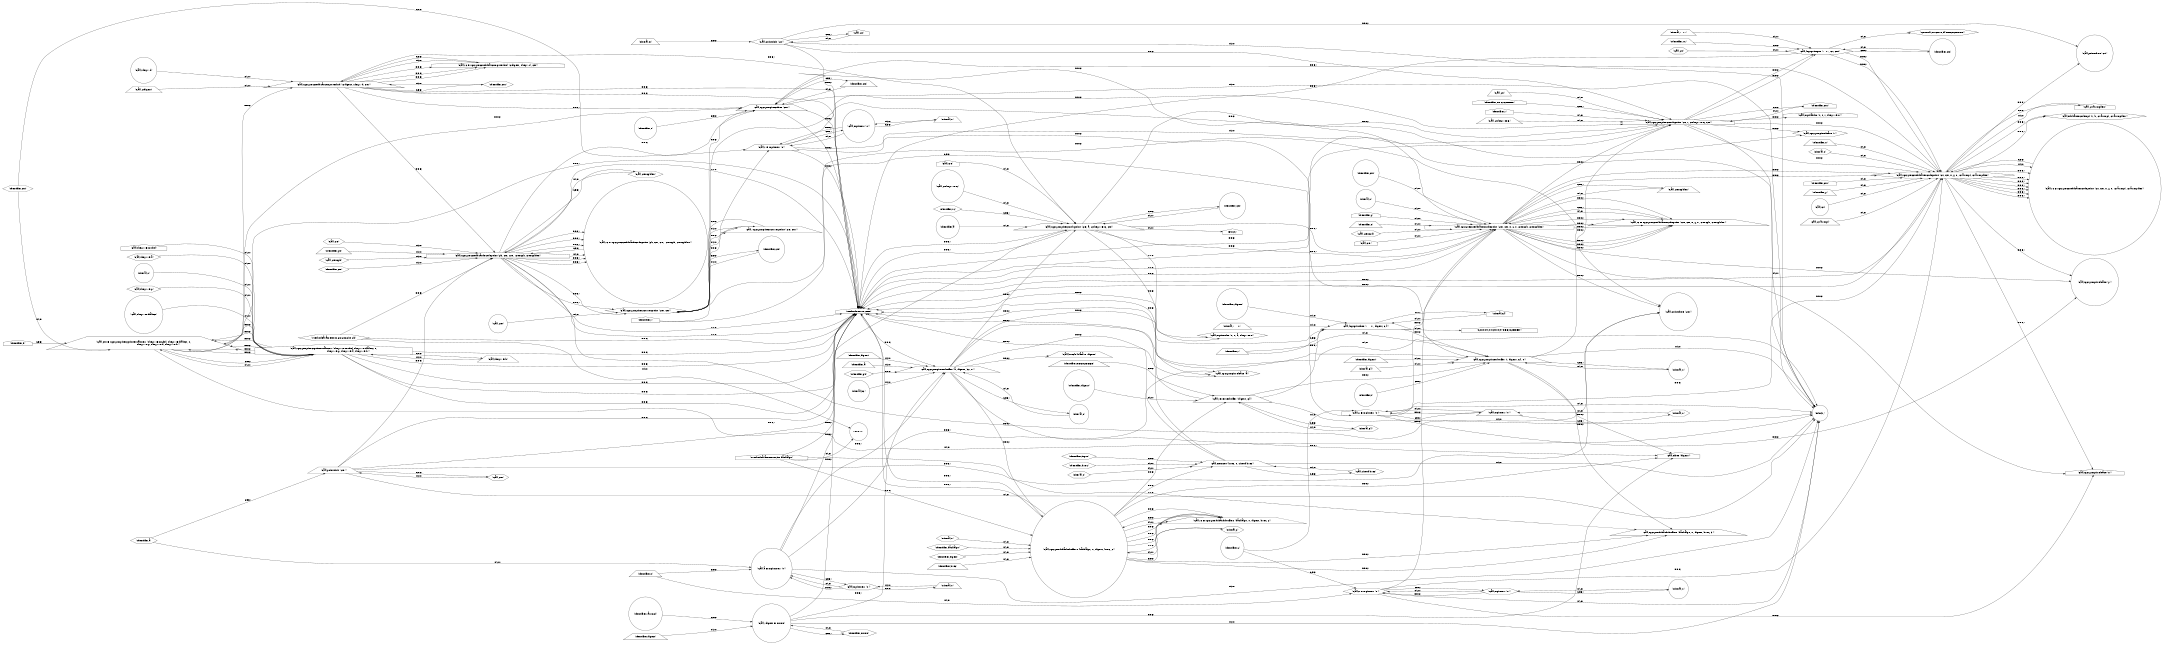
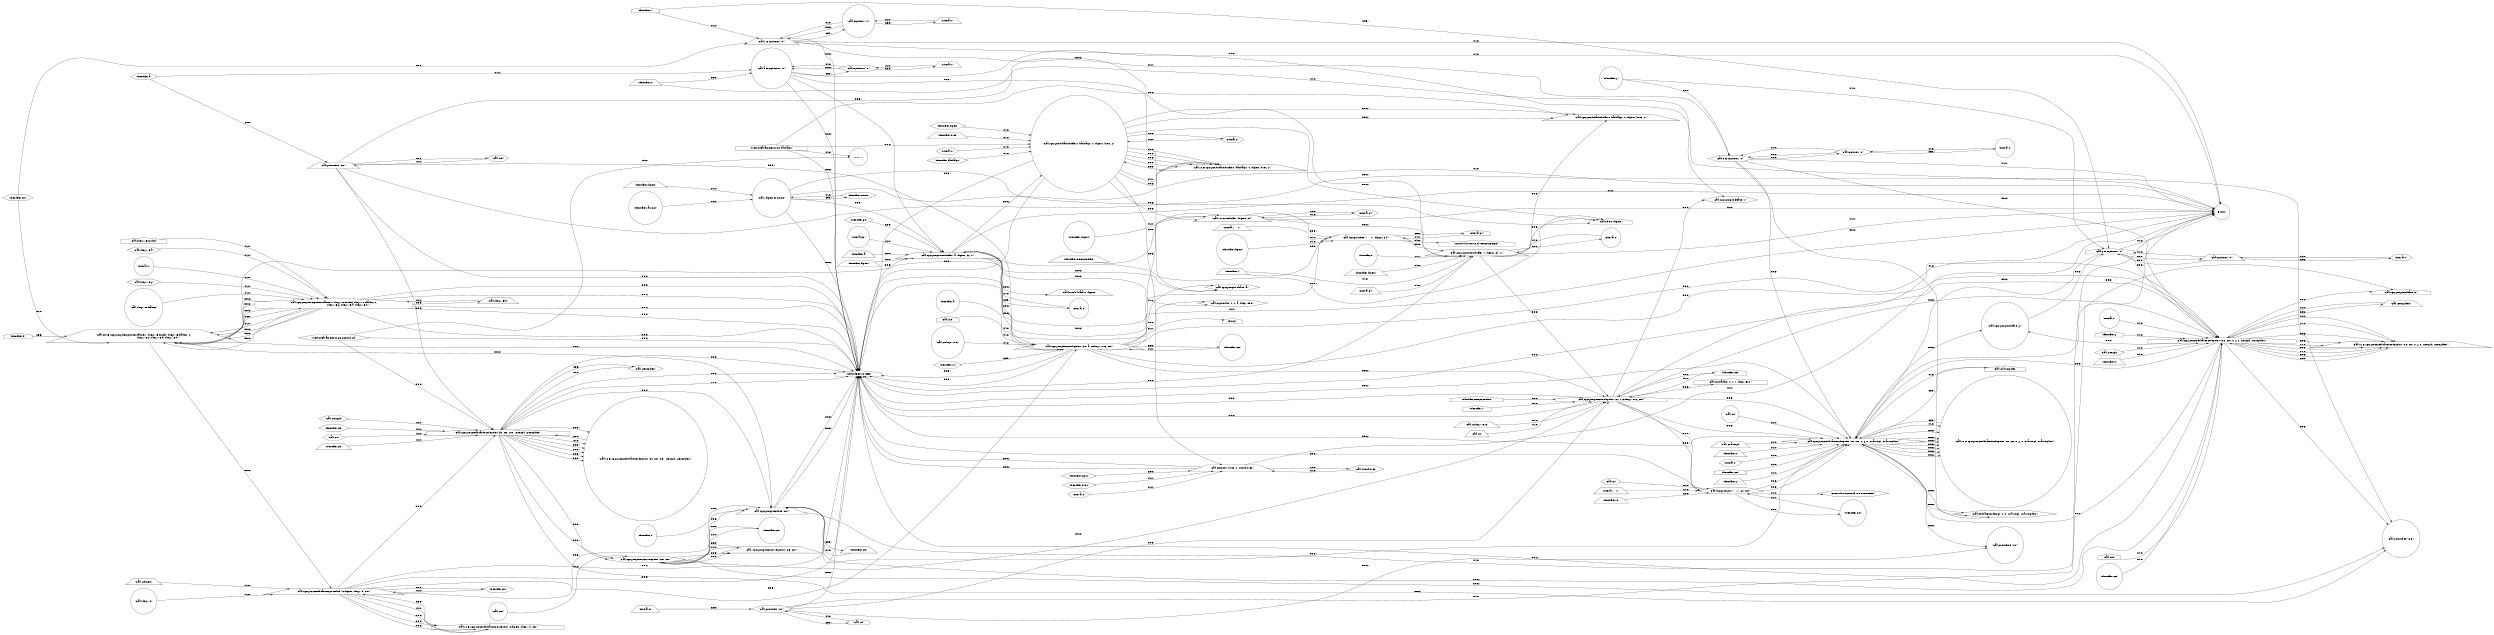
edge "(Call,y = mpi_new (0))" -> "(Call,_gcry_mpi_release (y))": reversed
edge "(Call,x = mpi_new (0))" -> "(Call,_gcry_mpi_release (x))": now "(Call,x = mpi_new (0))" -> "(Call,eddsa_encodempi (s, b, &rawmpi, &rawmpilen))"
